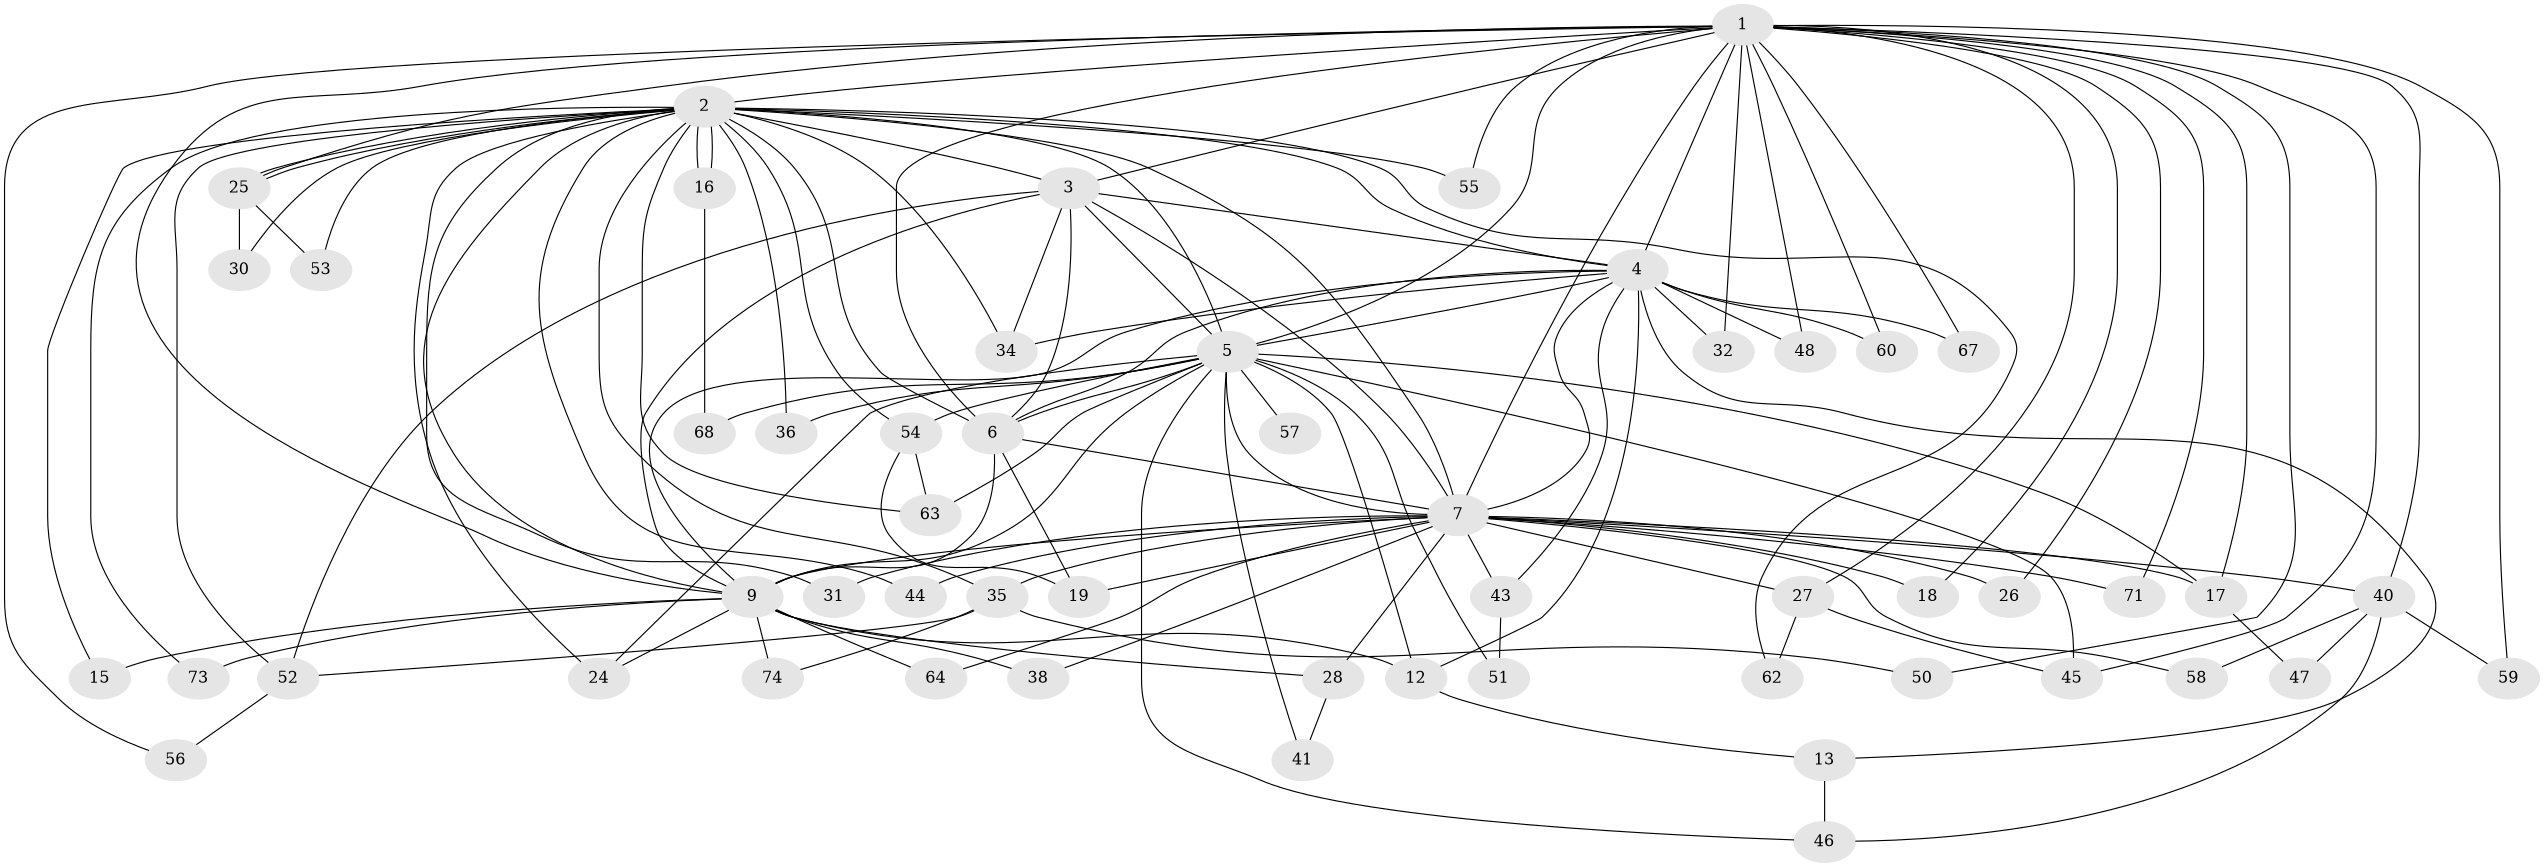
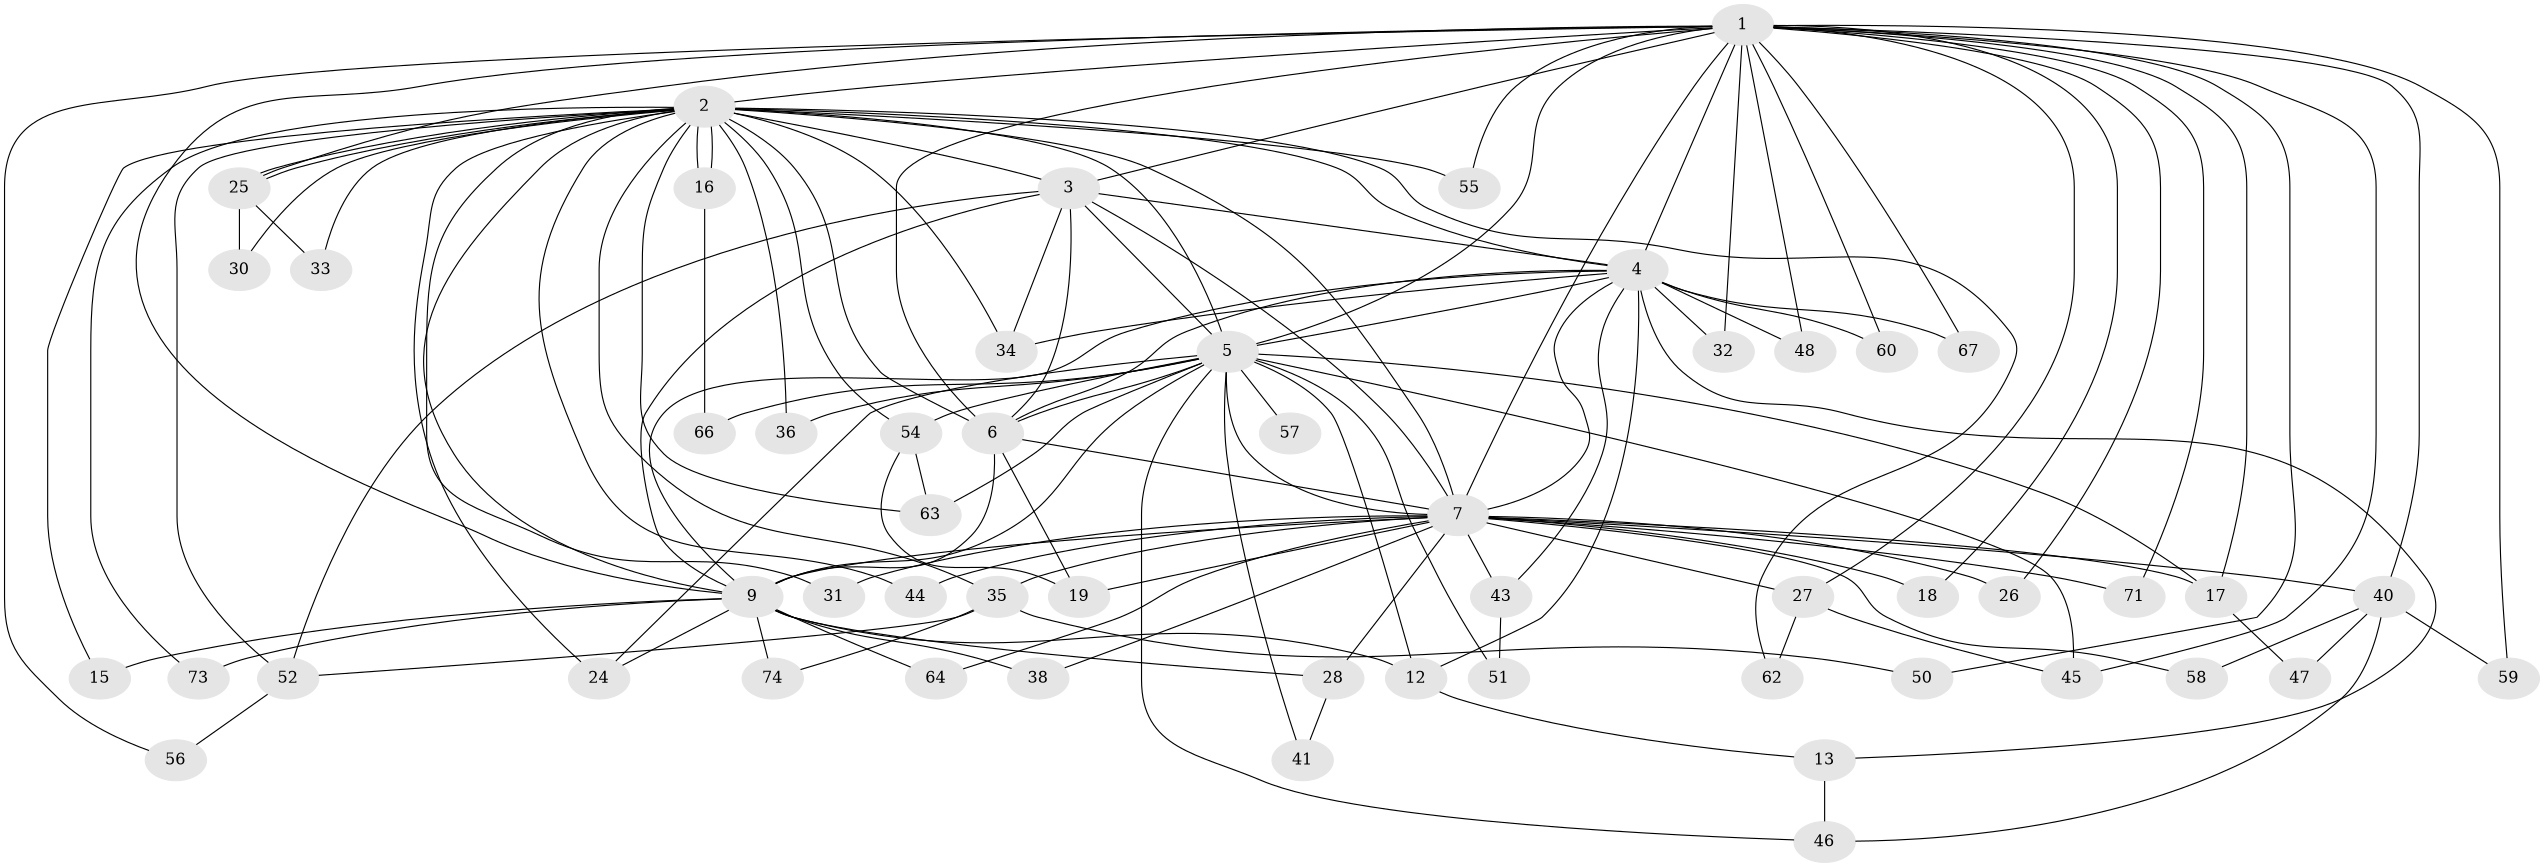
node "53": label "53" -> "33"
node "68": label "68" -> "66"
